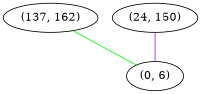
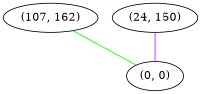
node "(137, 162)": label "(137, 162)" -> "(107, 162)"
node "(0, 6)": label "(0, 6)" -> "(0, 0)"
